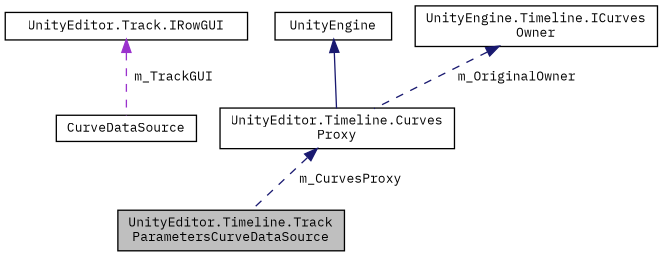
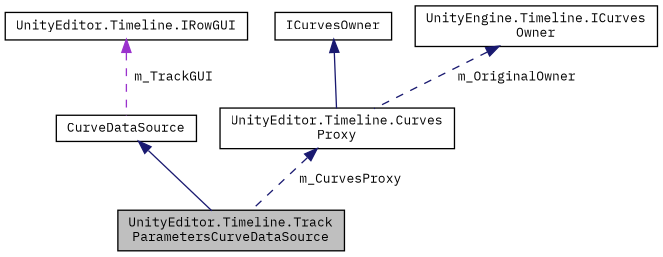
node "UnityEditor.Track.IRowGUI": label "UnityEditor.Track.IRowGUI" -> "UnityEditor.Timeline.IRowGUI"
node "UnityEngine": label "UnityEngine" -> "ICurvesOwner"
edge "UnityEditor.Timeline.Track ParametersCurveDataSource" -> "CurveDataSource": added
